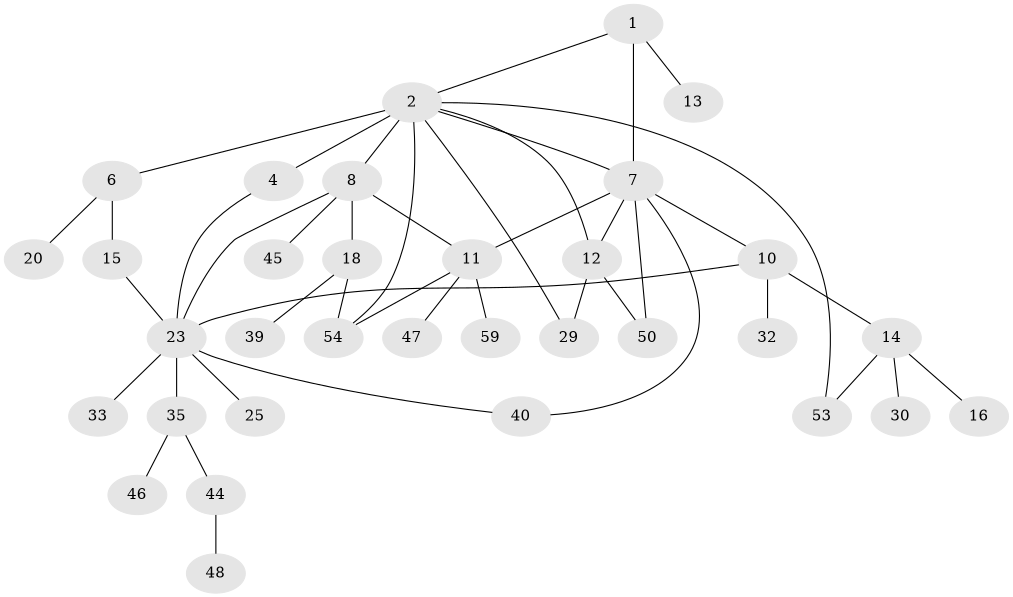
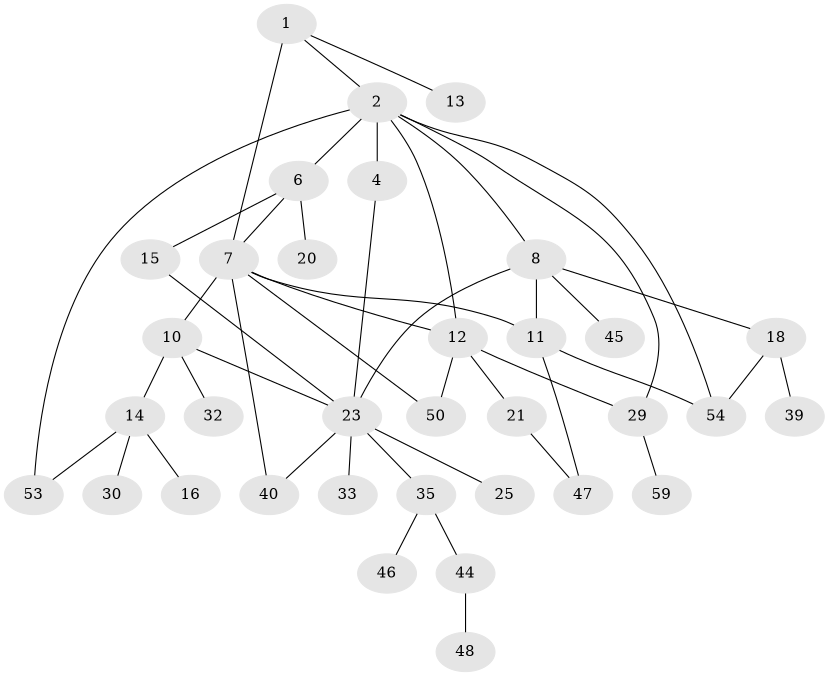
edge "2" -- "7": now "6" -- "7"
edge "11" -- "59": now "29" -- "59"
node "21": added
